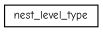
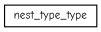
node "nest_level_type": label "nest_level_type" -> "nest_type_type"
